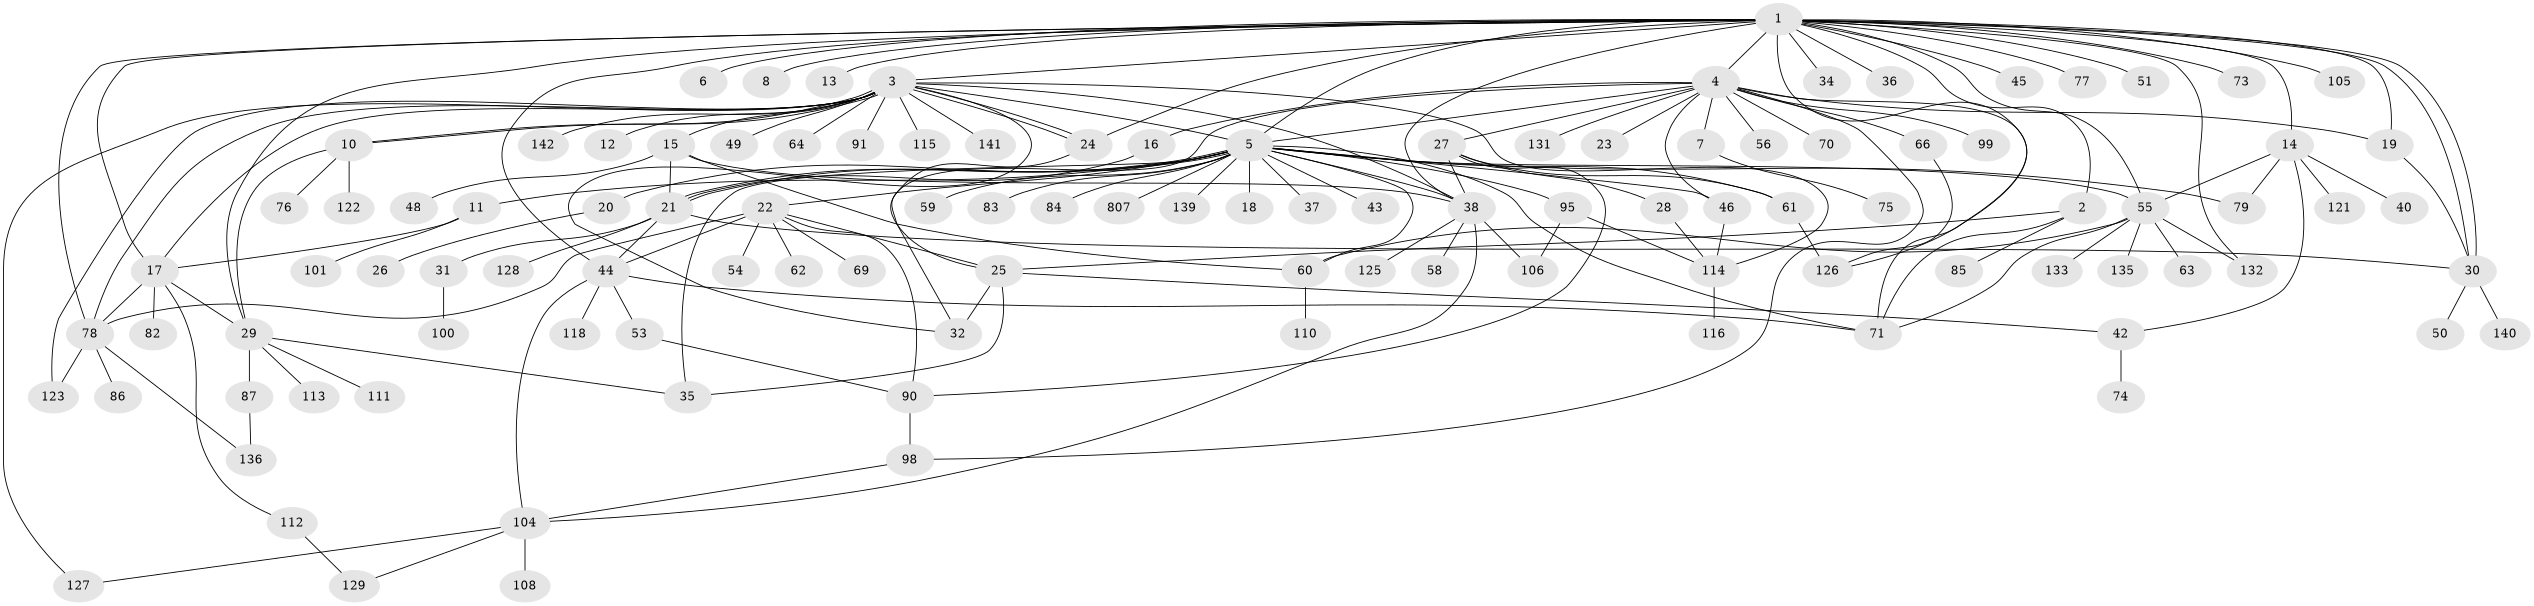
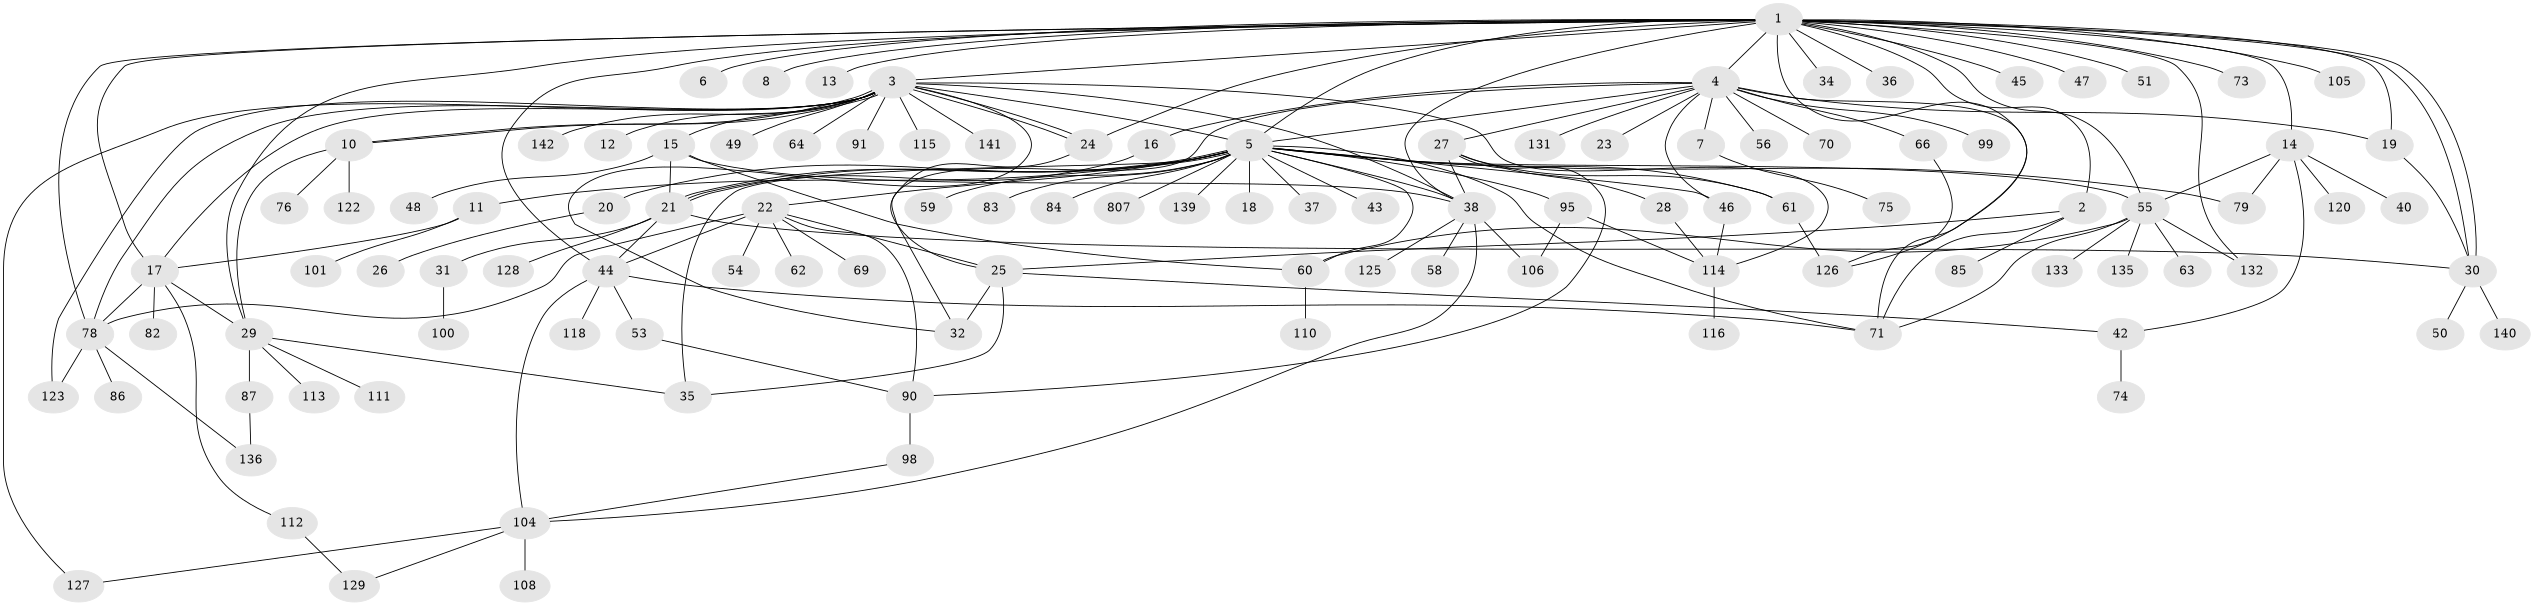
node "77": label "77" -> "47"
node "121": label "121" -> "120"
edge "4" -- "98": removed
